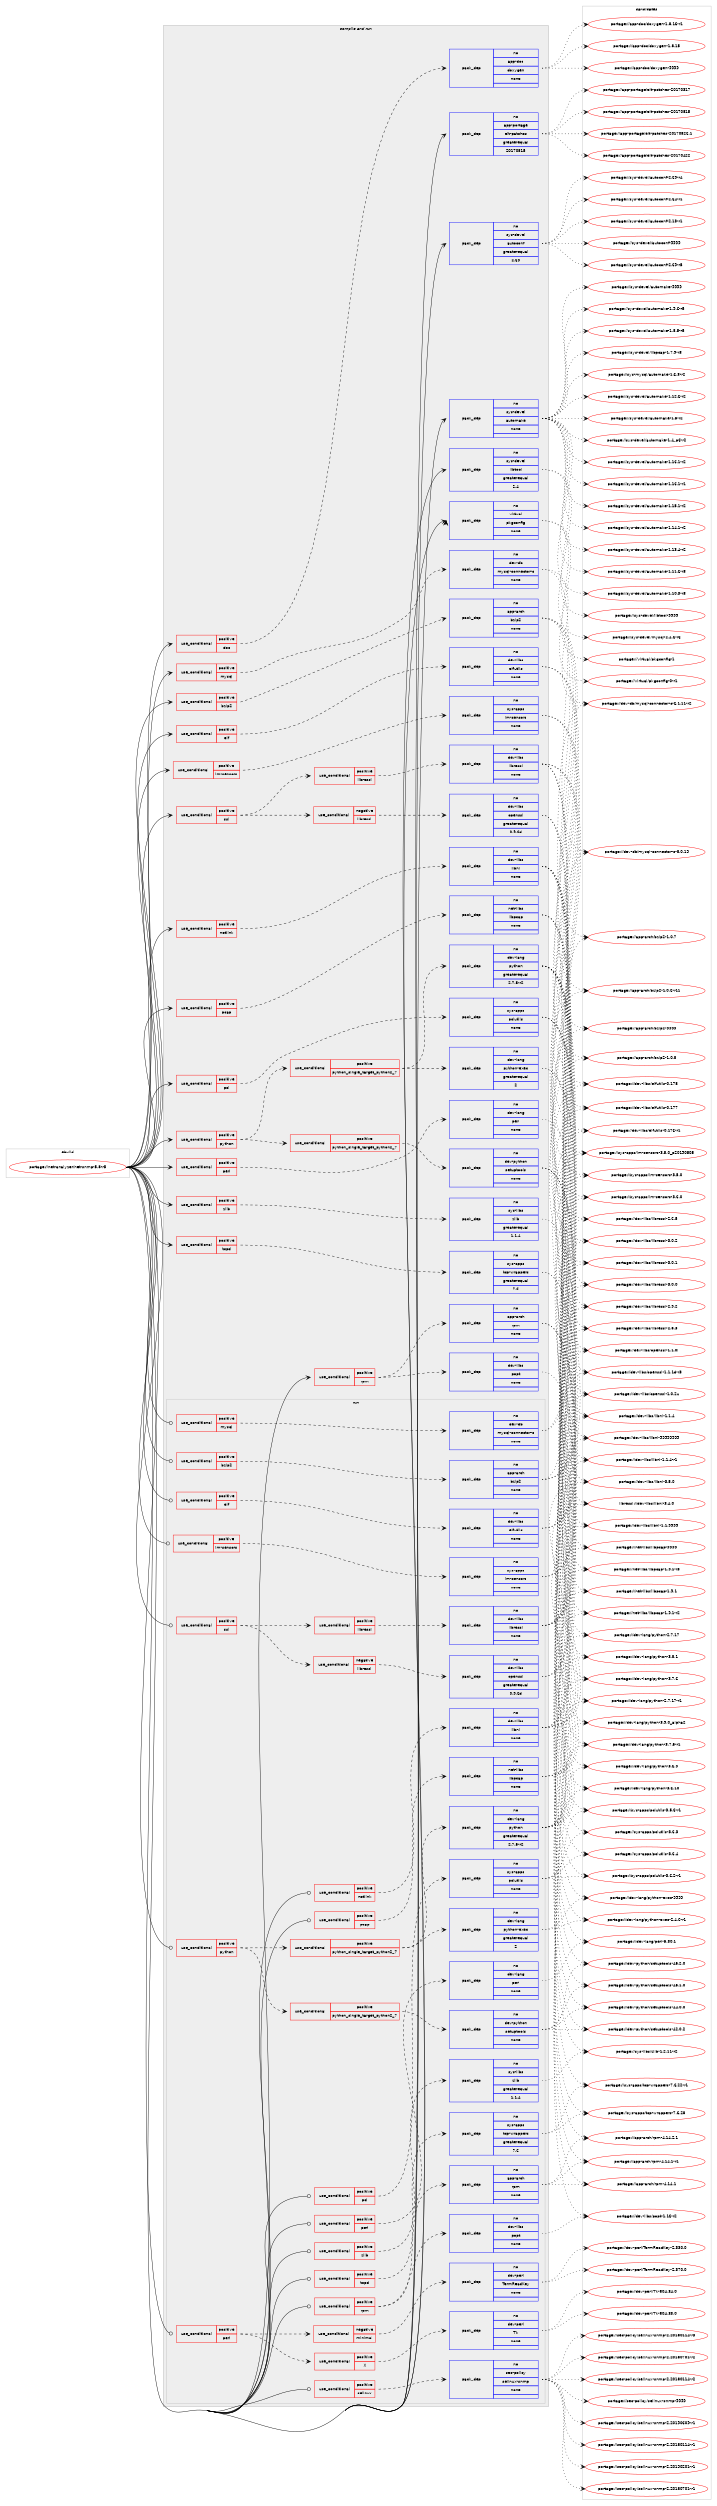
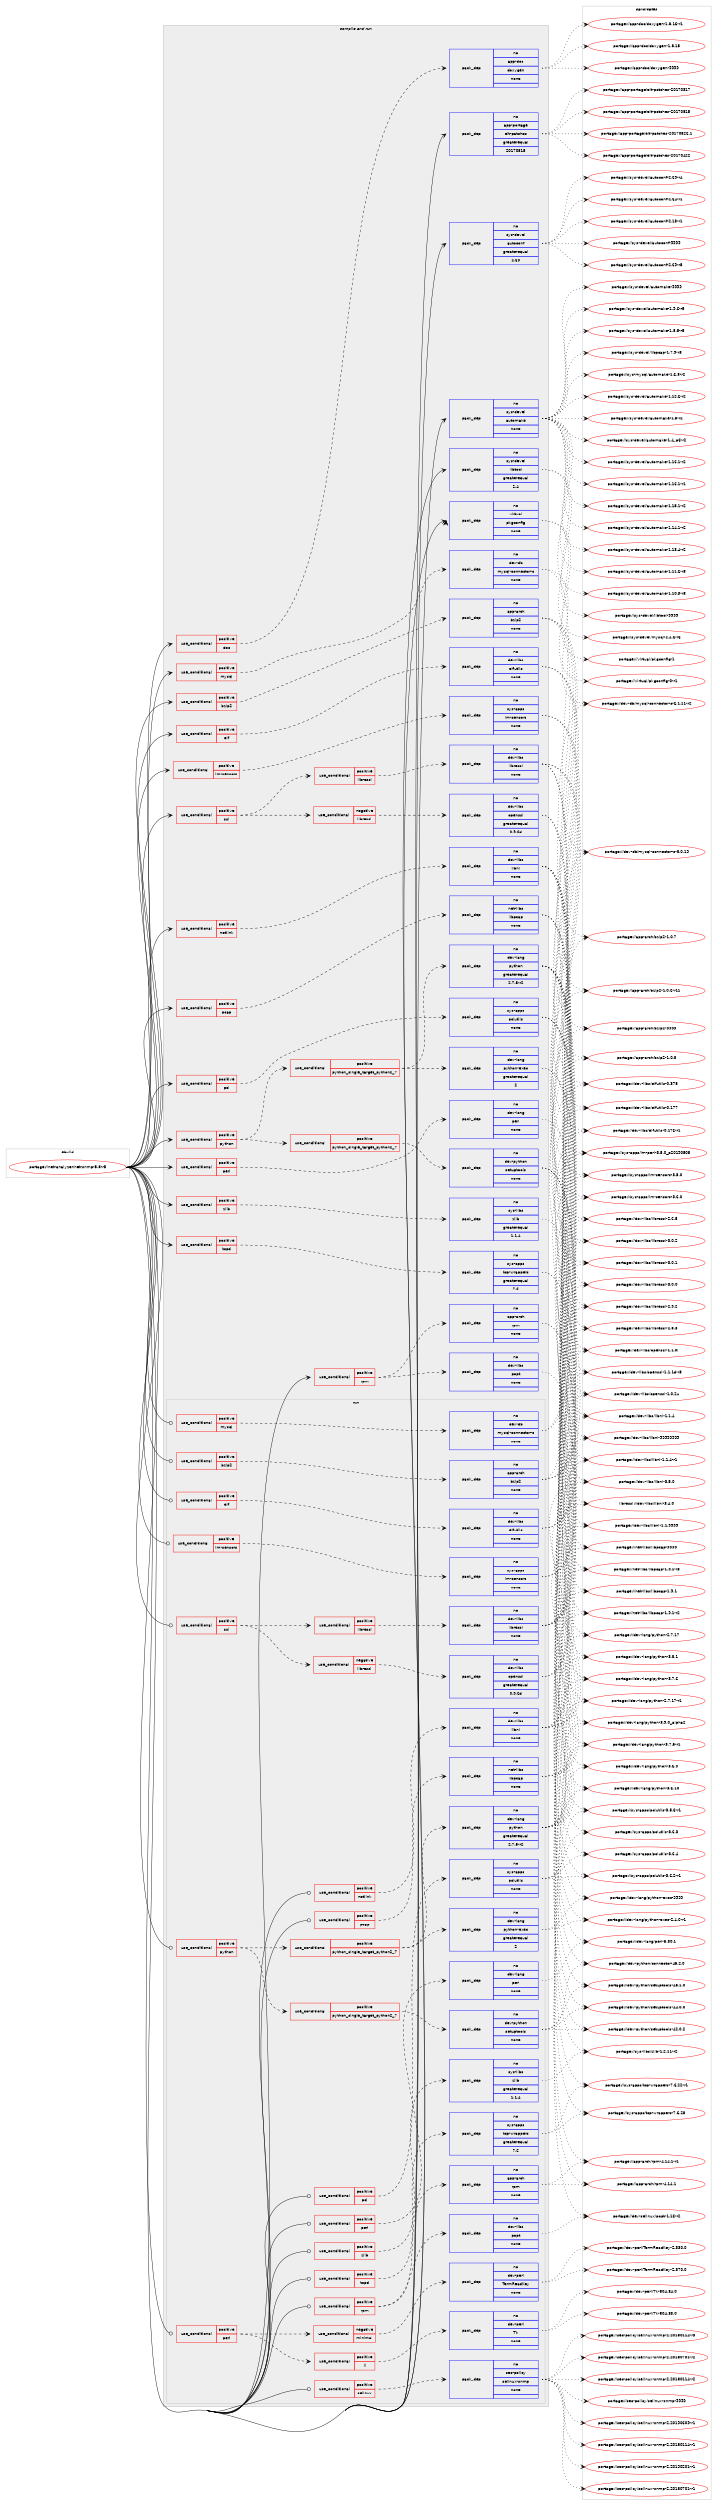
node "portage://dev-libs/elfutils-0.178": label "portage://dev-libs/elfutils-0.178" -> "portage://dev-libs/elfutils-0.378"
node "portage://sys-apps/lm-sensors-3.5.0_p20190505": label "portage://sys-apps/lm-sensors-3.5.0_p20190505" -> "portage://sys-apps/lm-perl-3.5.0_p20190505"
node "portage://dev-python/setuptools-45.2.0": label "portage://dev-python/setuptools-45.2.0" -> "portage://dev-python/connector-45.2.0"
node "portage://app-arch/rpm-4.14.2.1": removed
node "portage://dev-libs/popt-1.16-r2": label "portage://dev-libs/popt-1.16-r2" -> "portage://dev-selinux/popt-1.16-r2"
